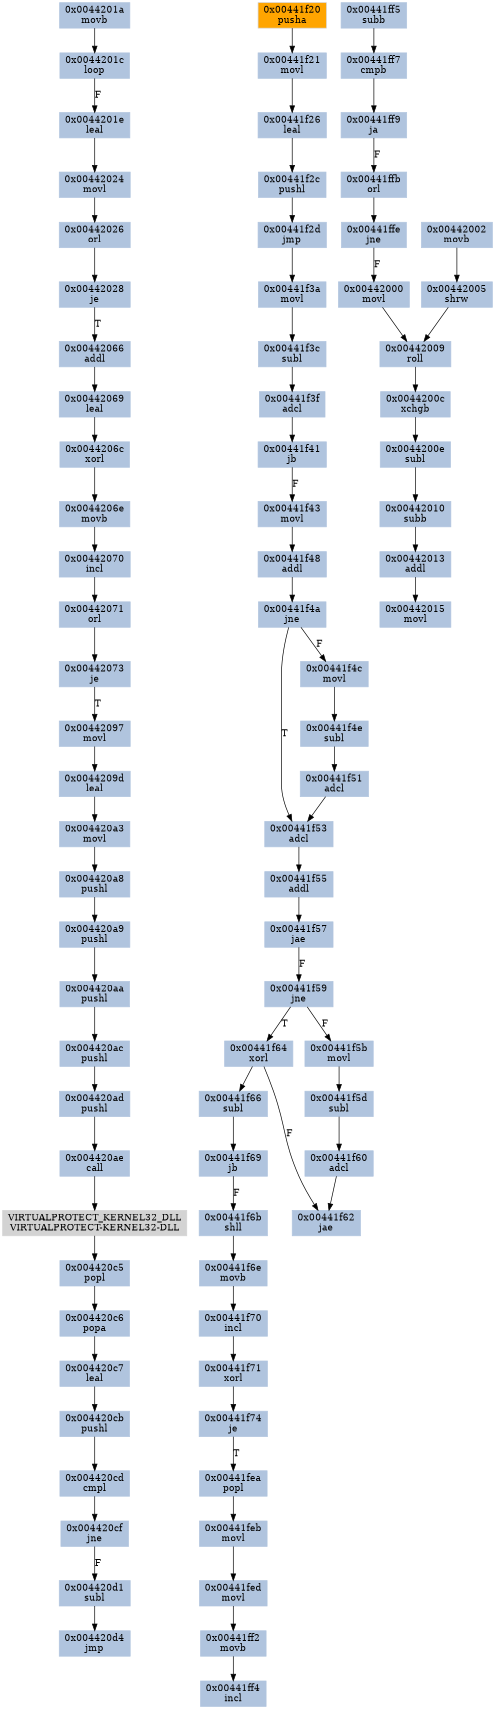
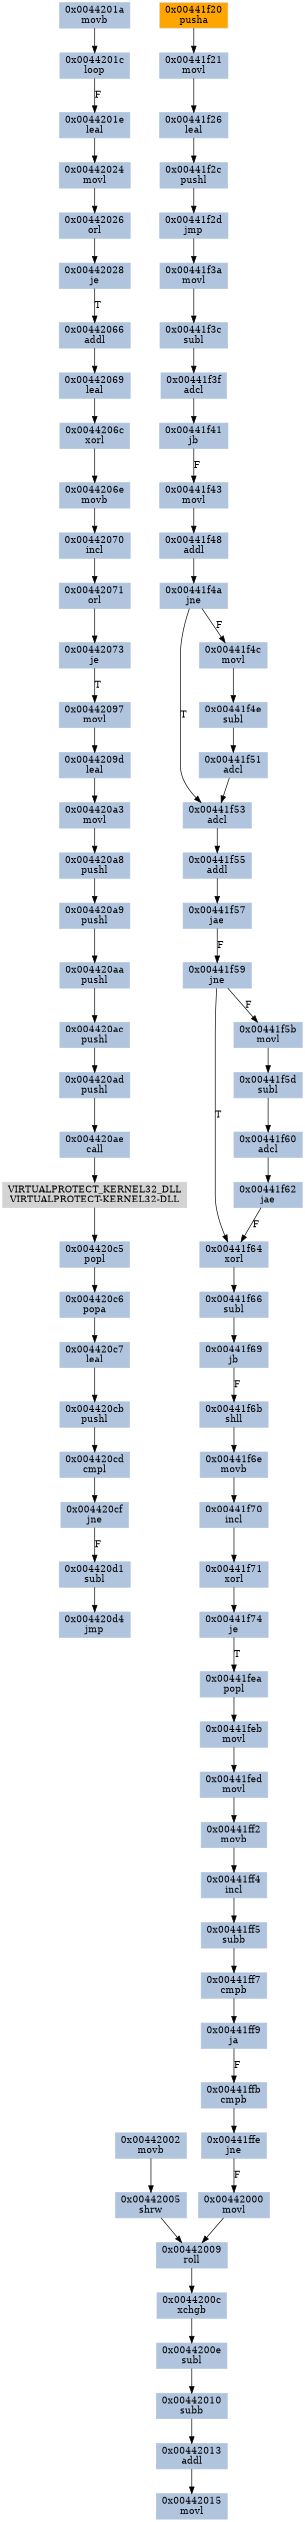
node "0x00441ffb orl": label "0x00441ffb orl" -> "0x00441ffb cmpb"
edge "0x00441f64 xorl" -> "0x00441f62 jae": reversed
edge "0x00441ff4 incl" -> "0x00441ff5 subb": added
